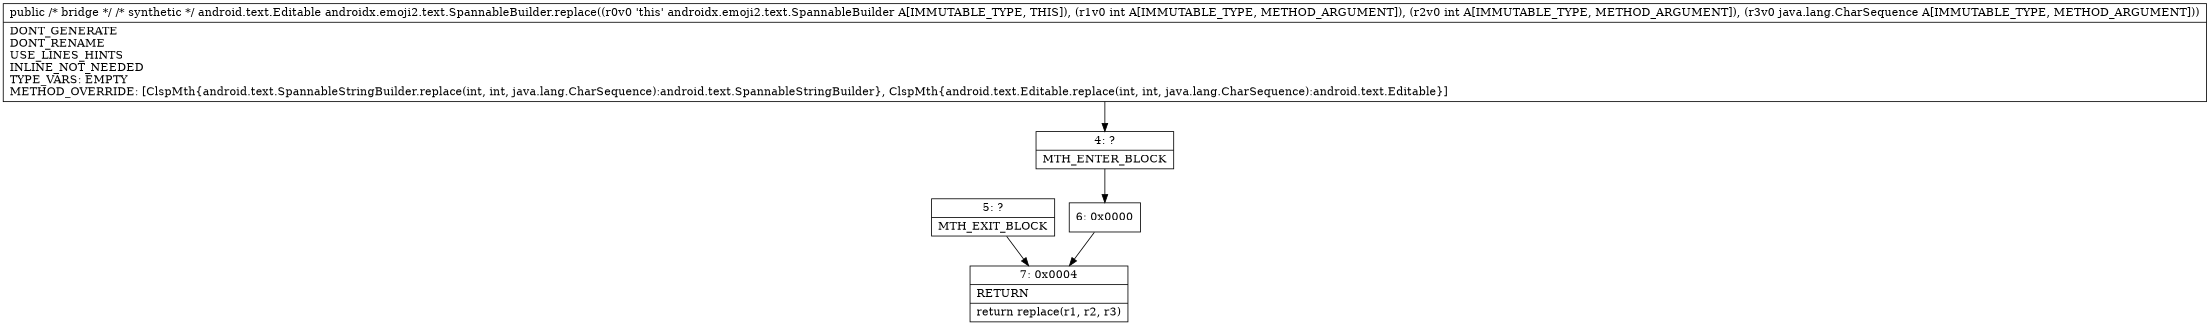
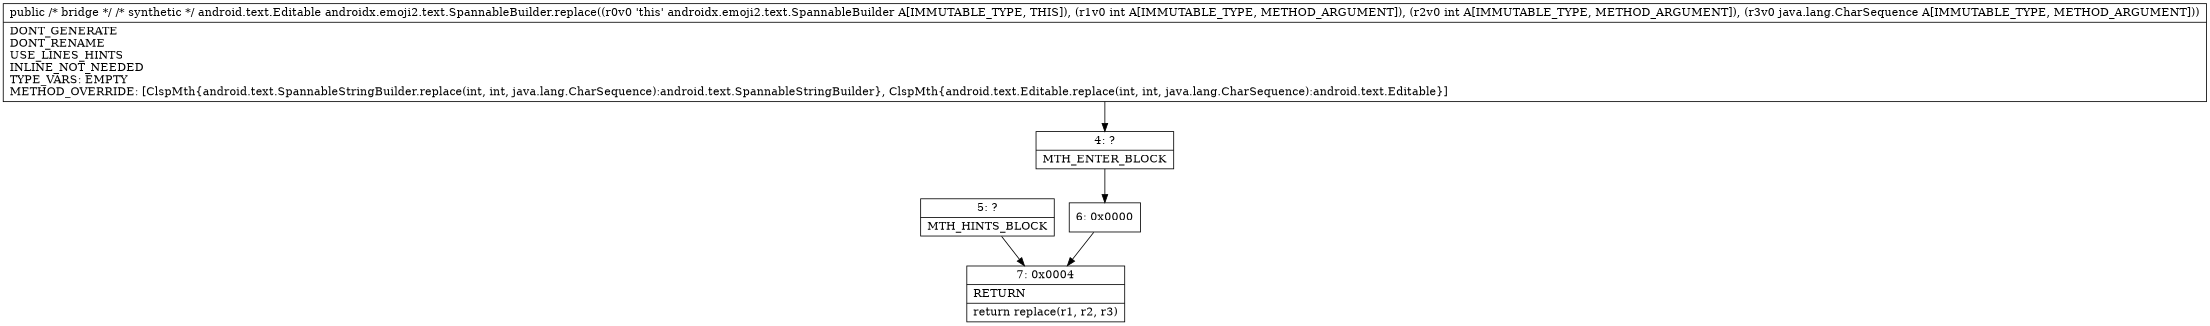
node "5: ?": text "MTH_EXIT_BLOCK" -> "MTH_HINTS_BLOCK"
